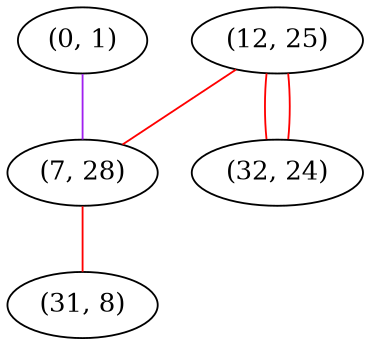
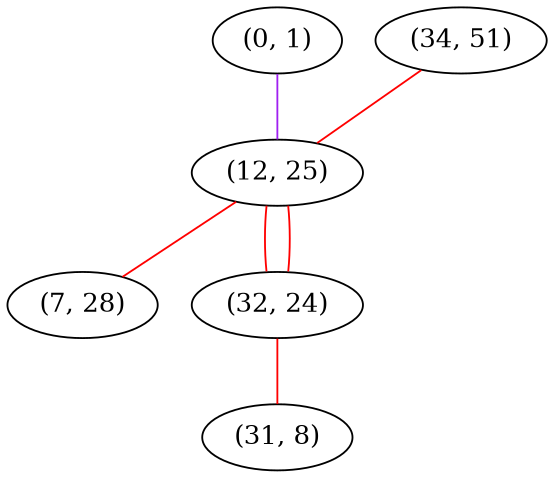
node "(34, 51)": added
edge "(0, 1)" -- "(7, 28)": now "(0, 1)" -- "(12, 25)"
edge "(7, 28)" -- "(31, 8)": now "(32, 24)" -- "(31, 8)"
